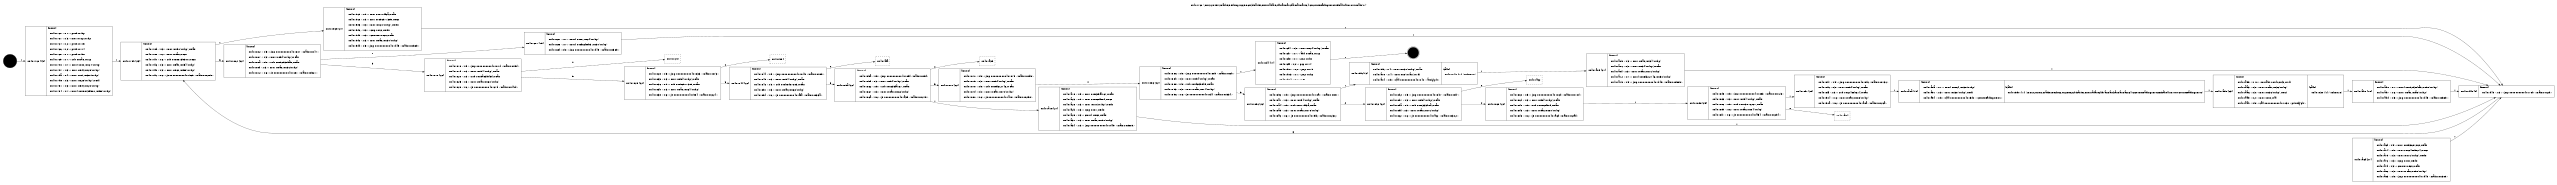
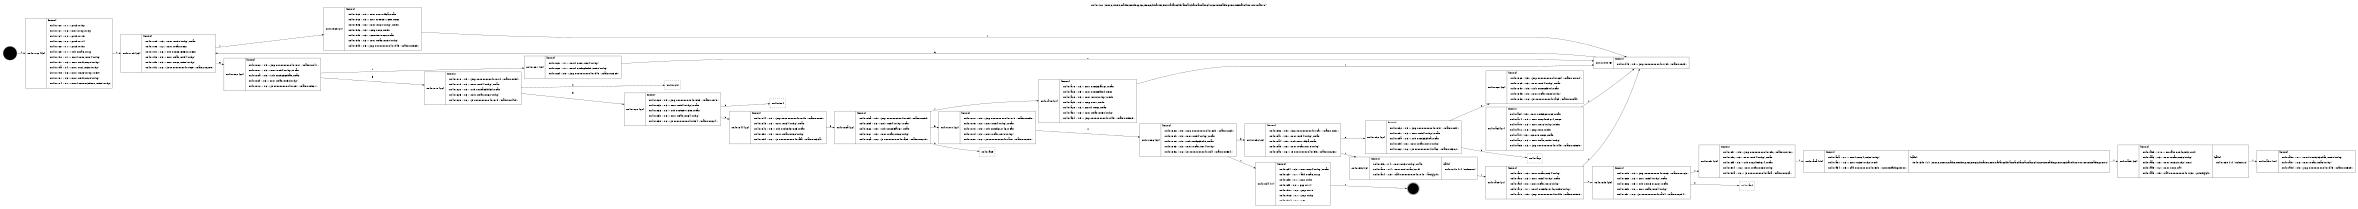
node "0x401afa": removed
edge "0x401ab0 [18]" -> "0x401d49 [5]": removed, label "1"
edge "0x4018c8 [22]" -> "0x4018de [25]": now "0x401a09 [21]" -> "0x4018de [25]"
